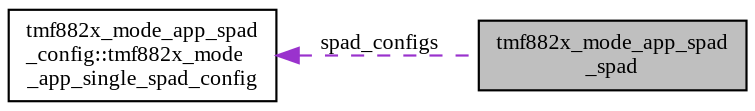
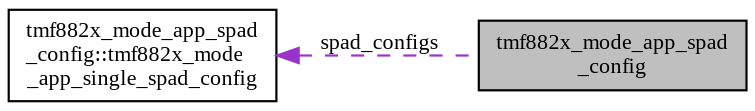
node "tmf882x_mode_app_spad _spad": label "tmf882x_mode_app_spad _spad" -> "tmf882x_mode_app_spad _config"
